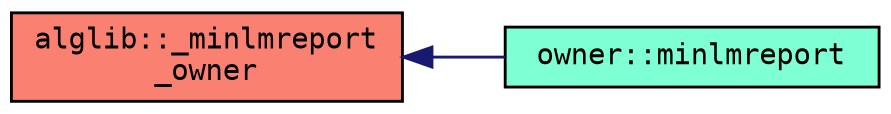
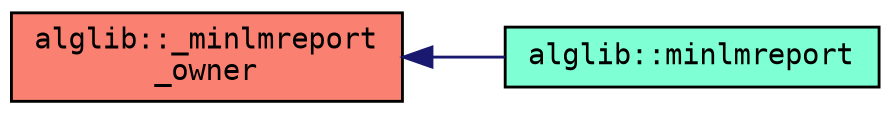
node "owner::minlmreport": label "owner::minlmreport" -> "alglib::minlmreport"
